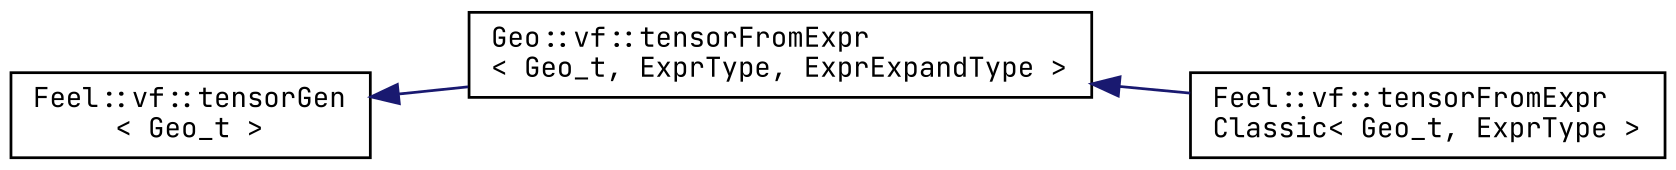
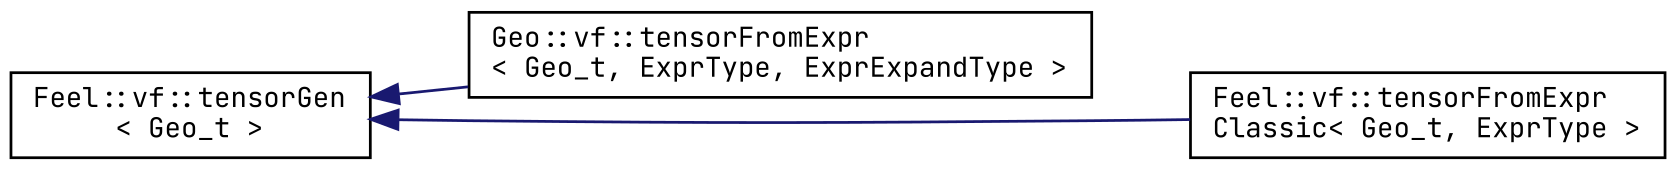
edge "Feel::vf::tensorFromExpr Classic< Geo_t, ExprType >" -> "Geo::vf::tensorFromExpr < Geo_t, ExprType, ExprExpandType >": now "Feel::vf::tensorFromExpr Classic< Geo_t, ExprType >" -> "Feel::vf::tensorGen < Geo_t >"
